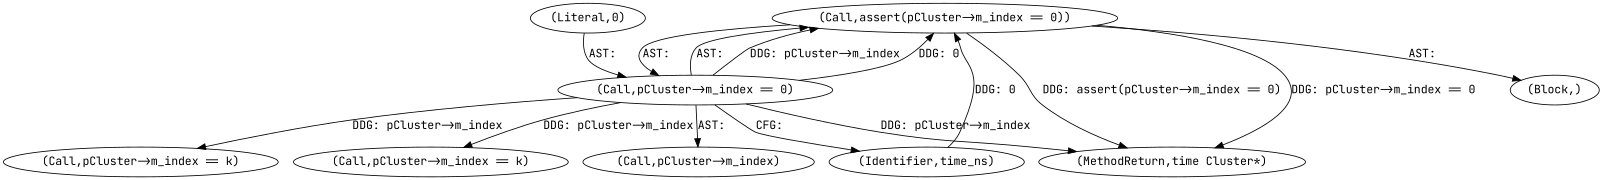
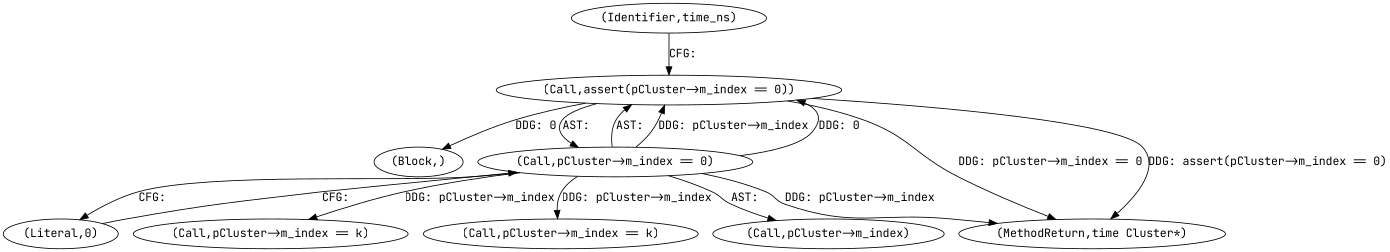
edge "(Literal,0)" -> "(Call,pCluster->m_index == 0)": label "AST: " -> "CFG: "
edge "(Call,assert(pCluster->m_index == 0))" -> "(Block,)": label "AST: " -> "DDG: 0"
edge "(Identifier,time_ns)" -> "(Call,assert(pCluster->m_index == 0))": label "DDG: 0" -> "CFG: "
edge "(Call,pCluster->m_index == 0)" -> "(Identifier,time_ns)": now "(Call,pCluster->m_index == 0)" -> "(Literal,0)"
